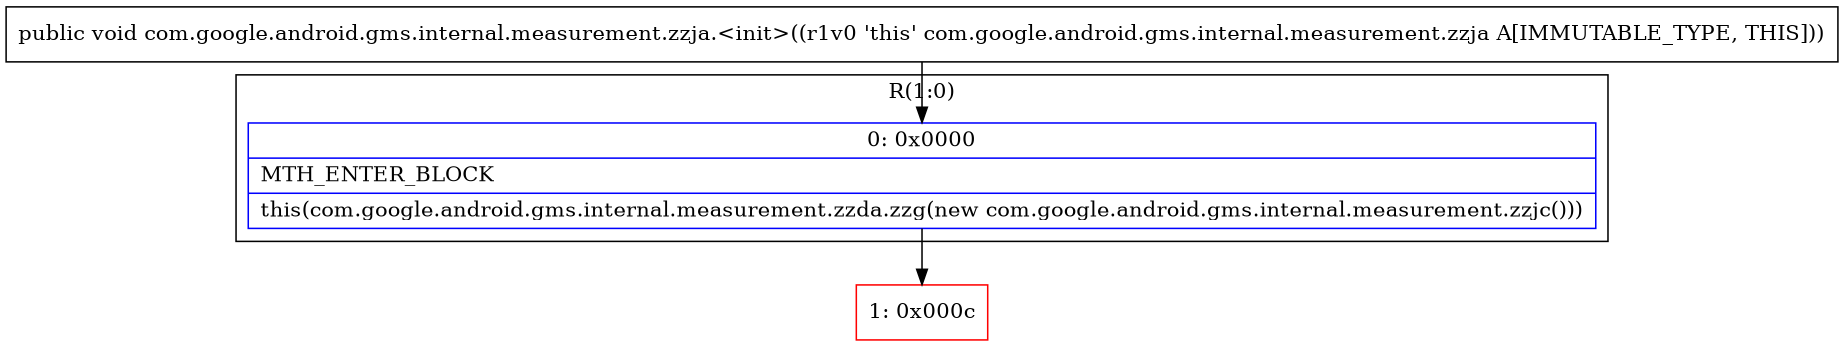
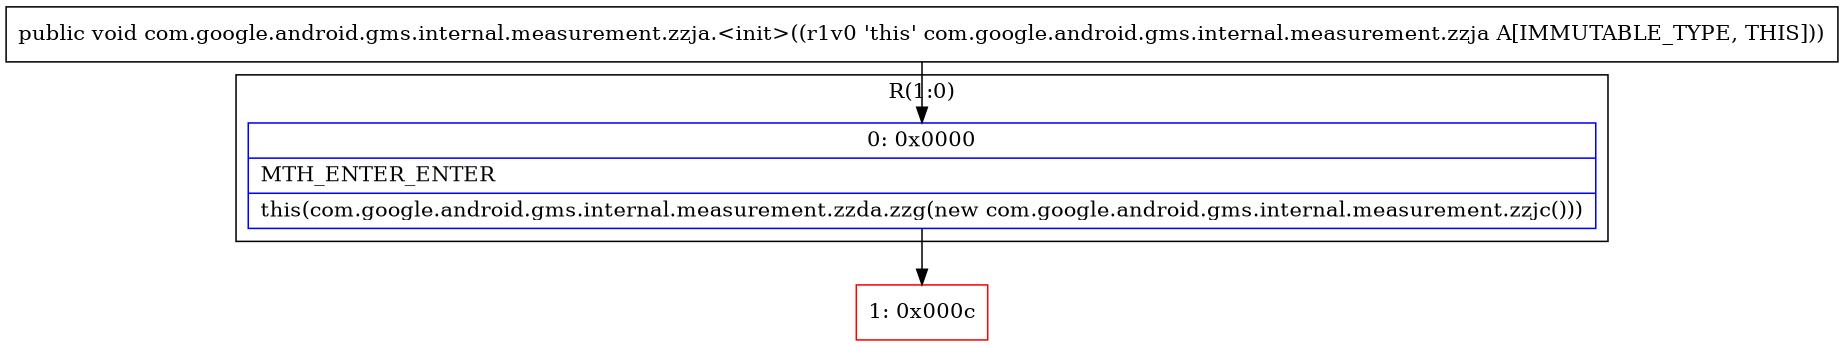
node "0: 0x0000": text "MTH_ENTER_BLOCK" -> "MTH_ENTER_ENTER"
